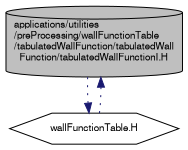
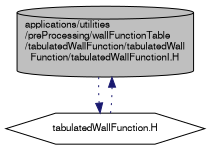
node "wallFunctionTable.H": label "wallFunctionTable.H" -> "tabulatedWallFunction.H"
